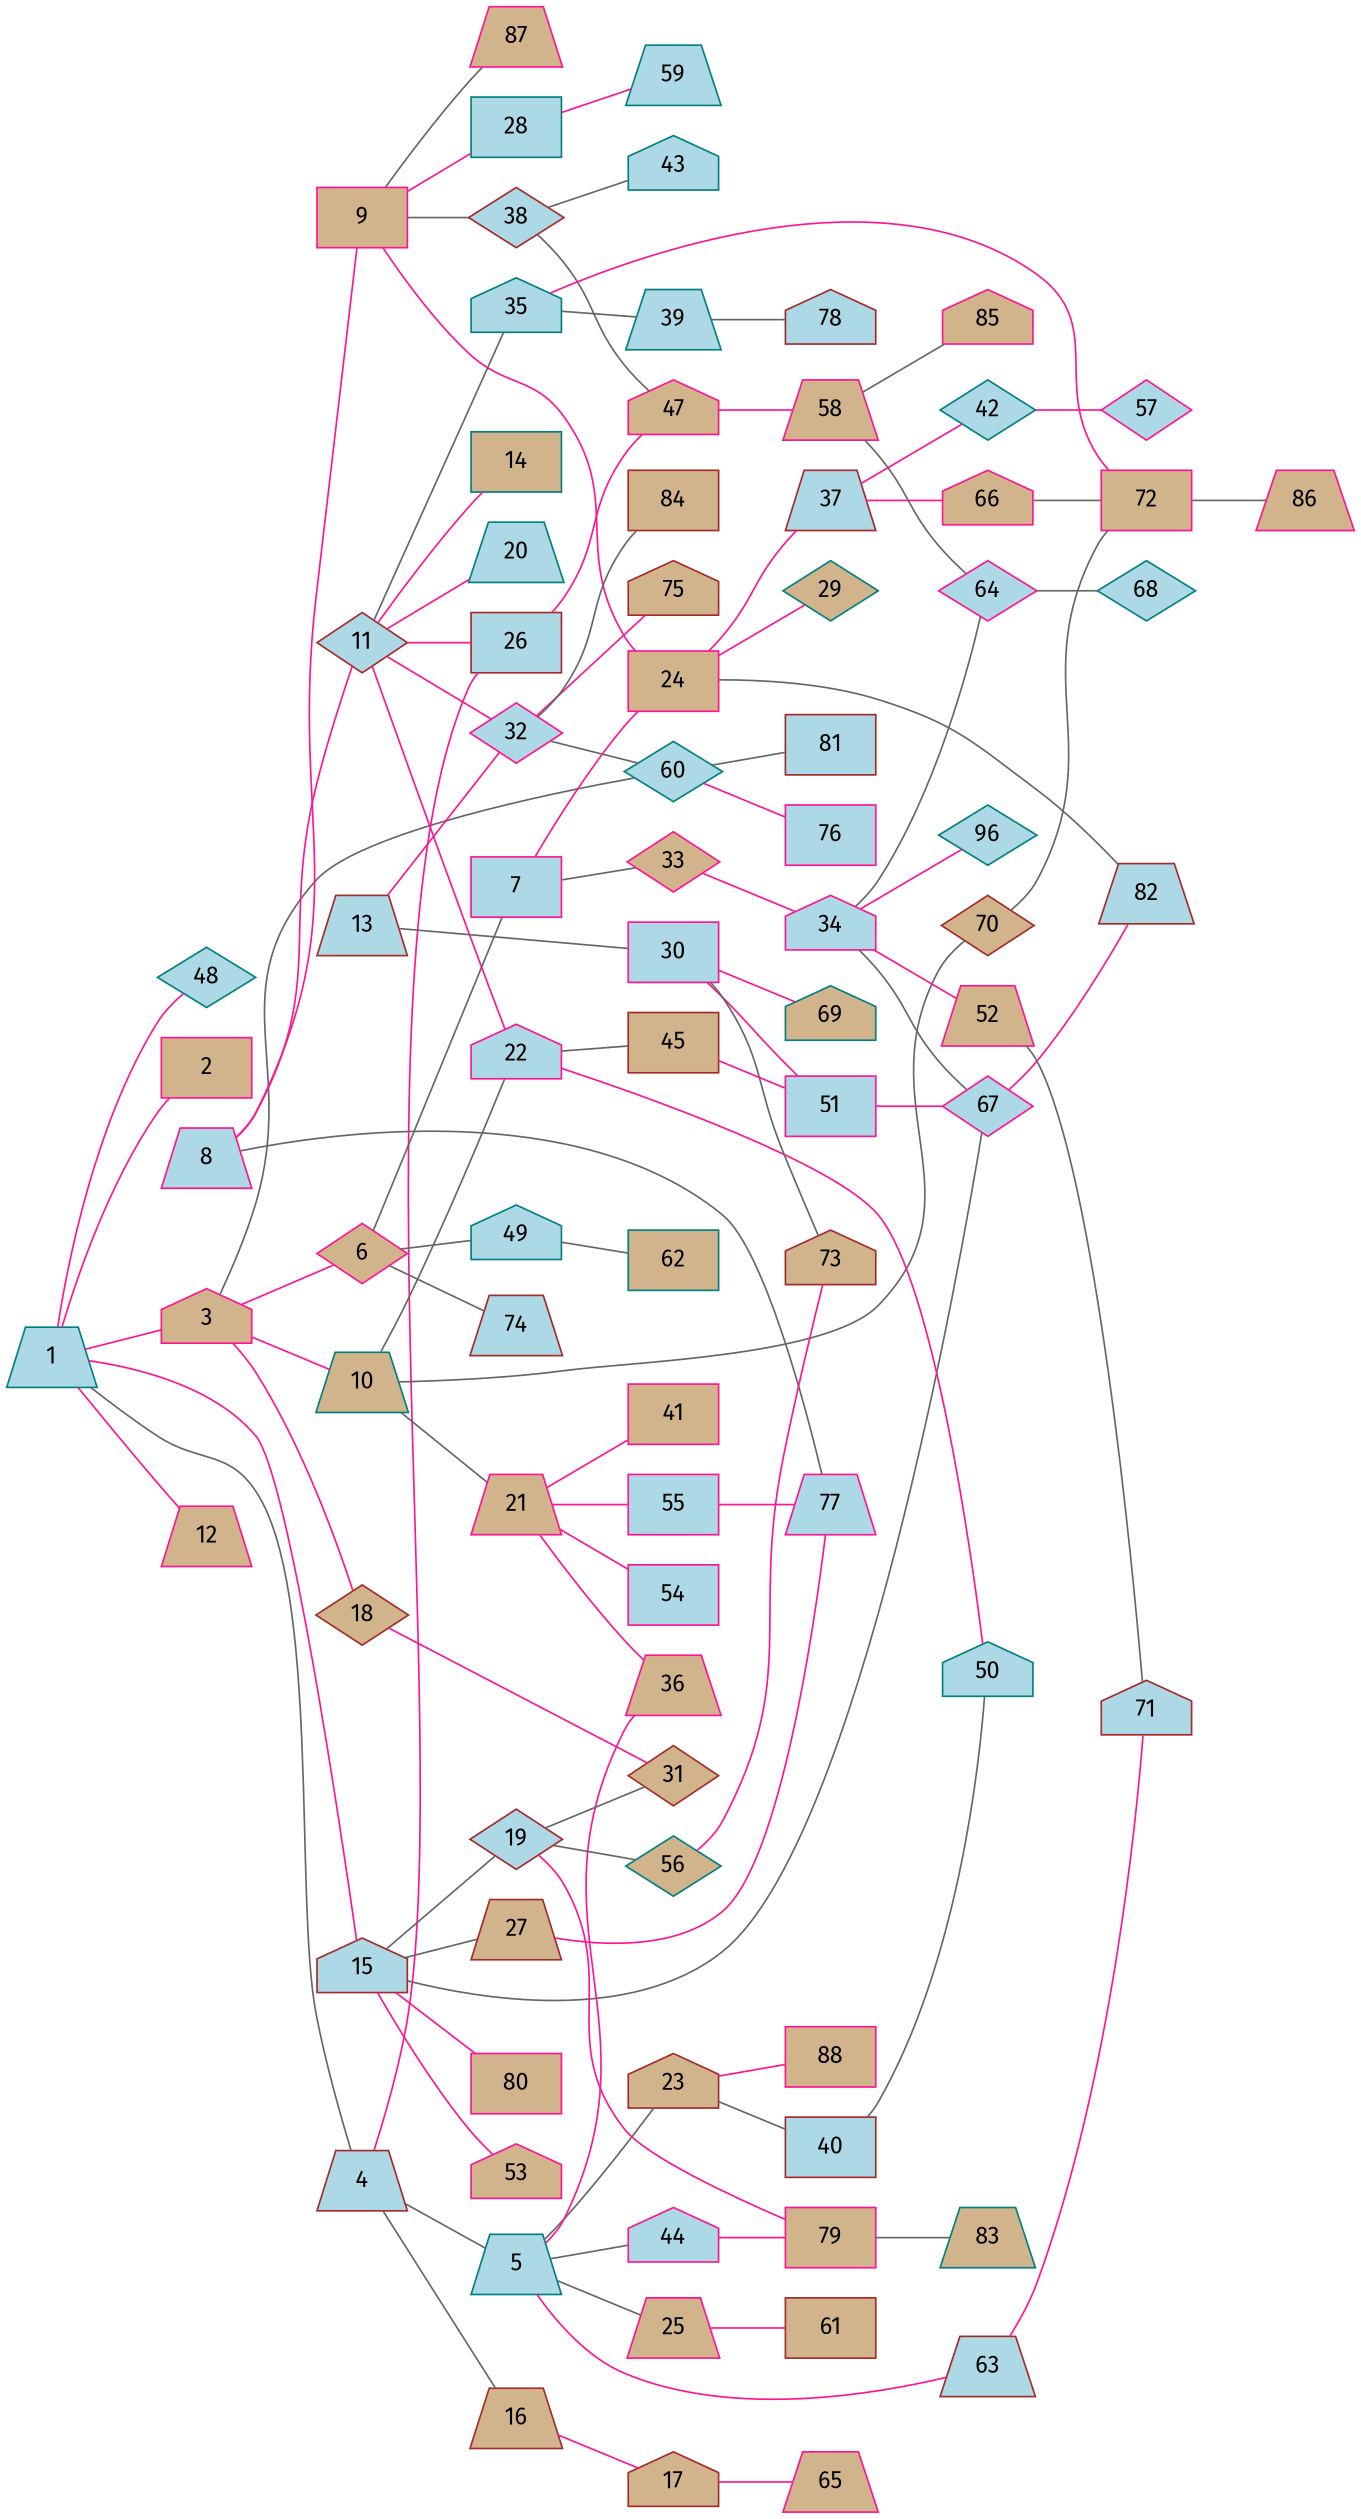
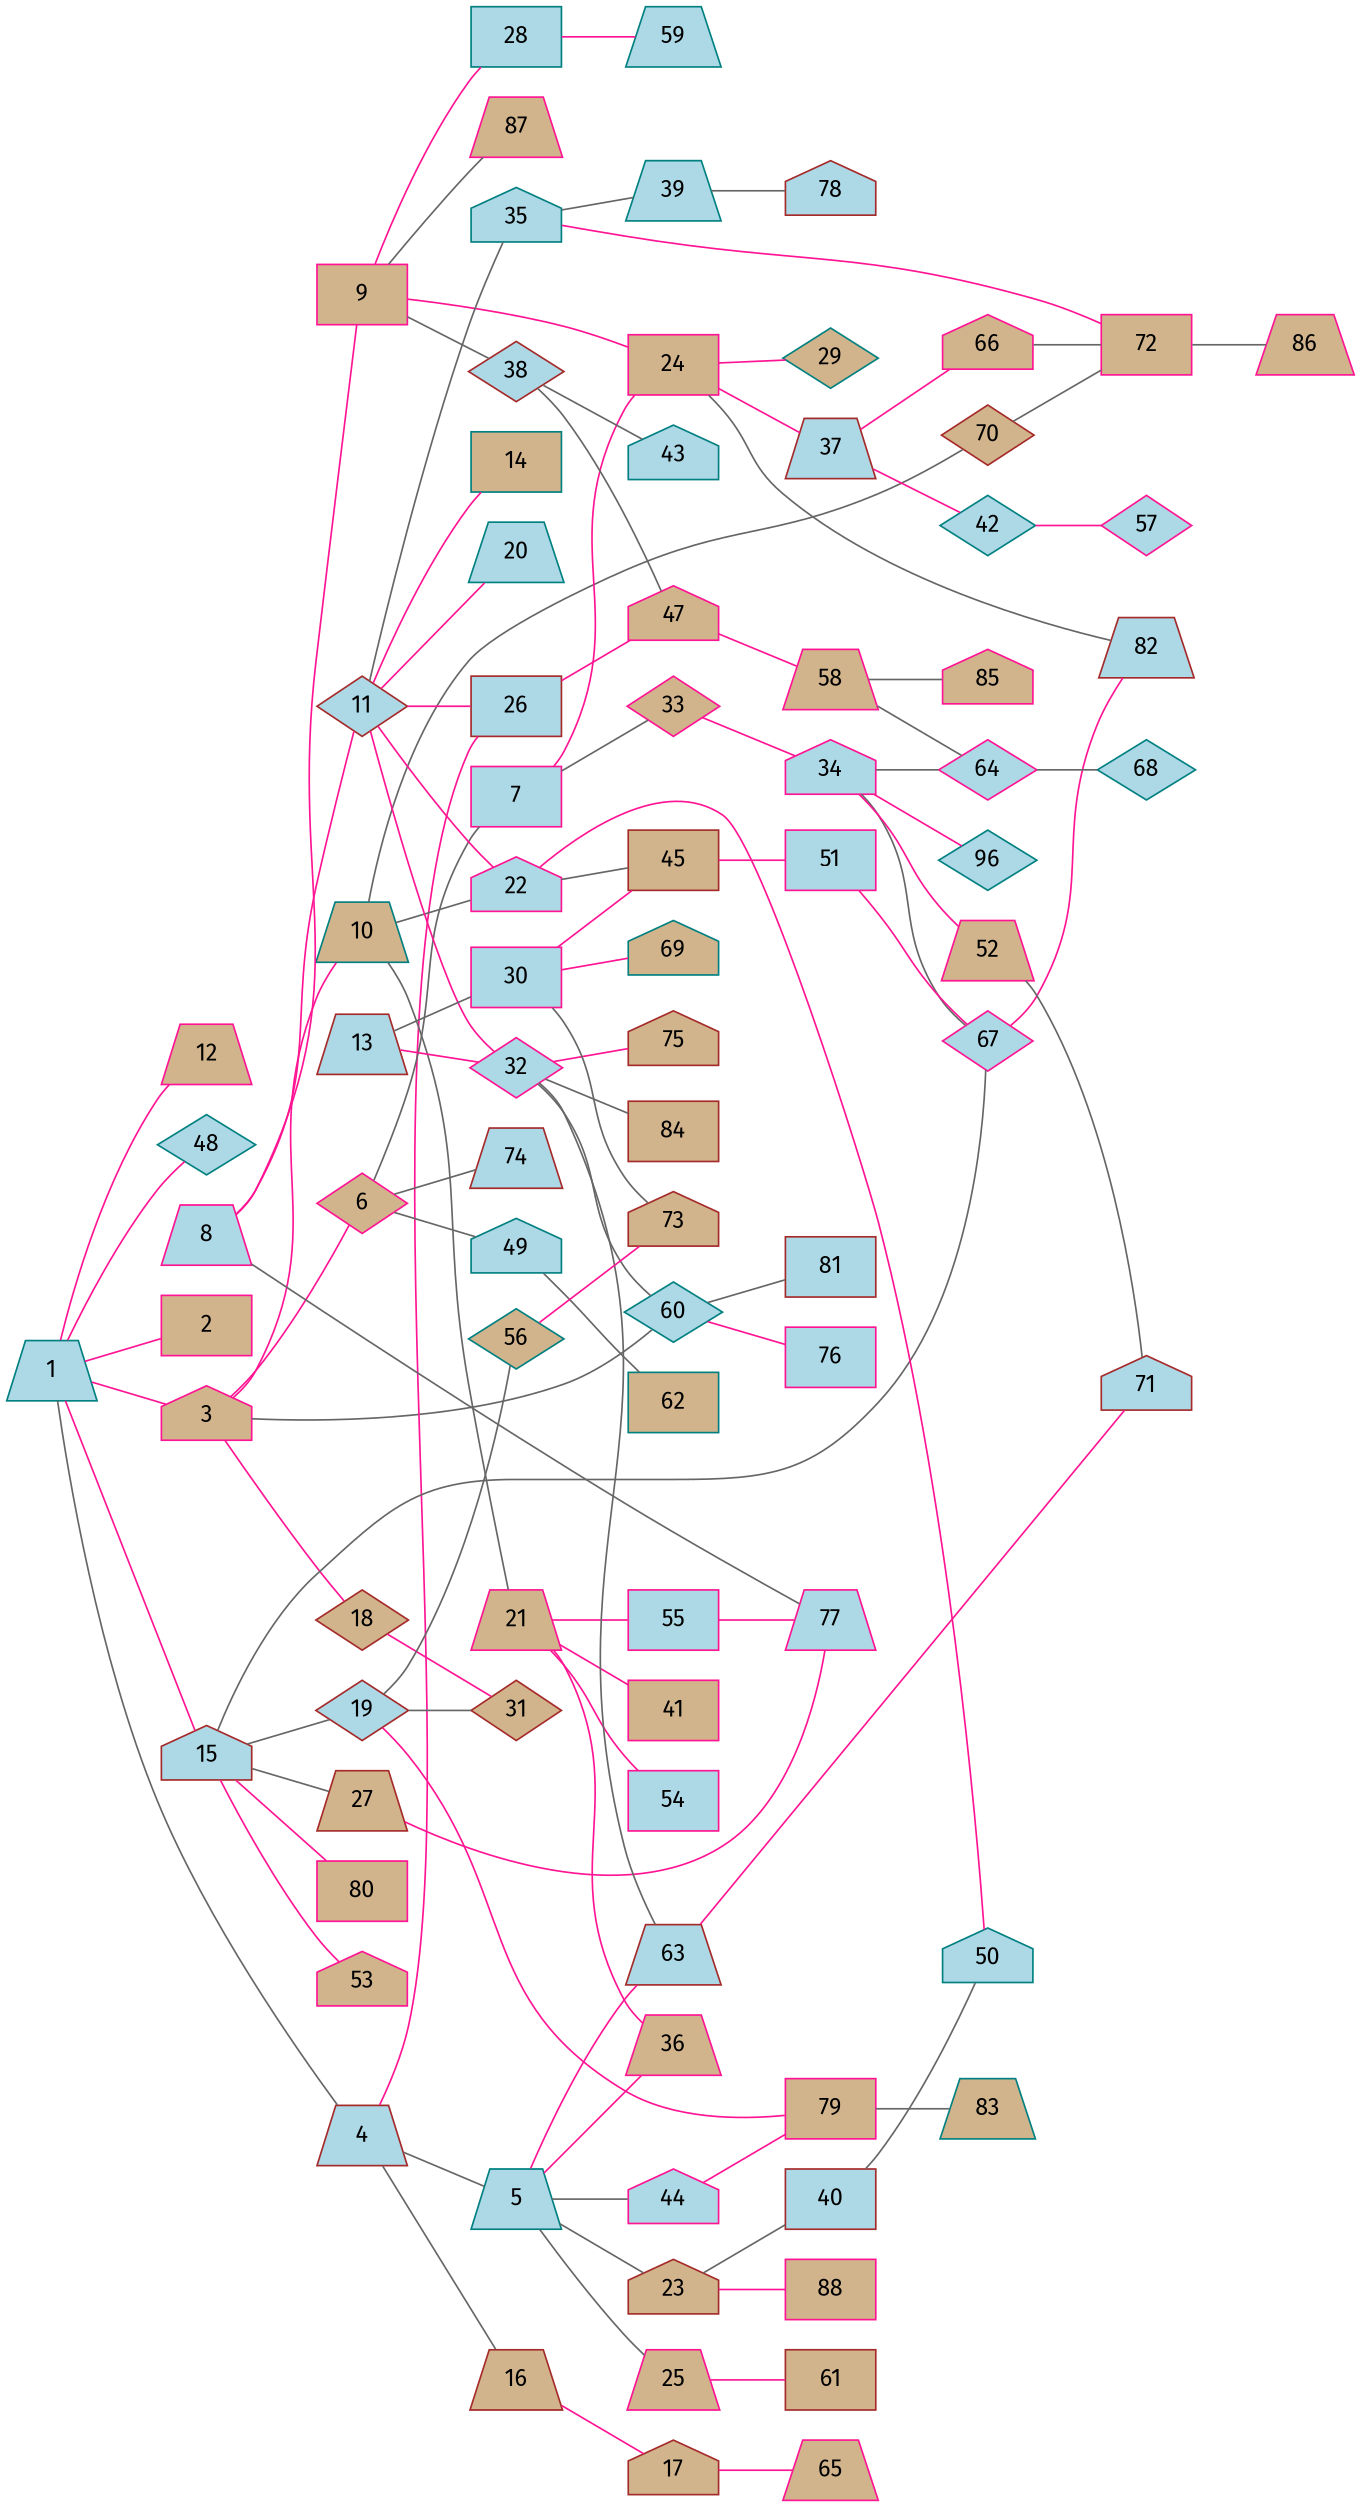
edge "30" -- "51": now "30" -- "45"
edge "32" -- "63": added
